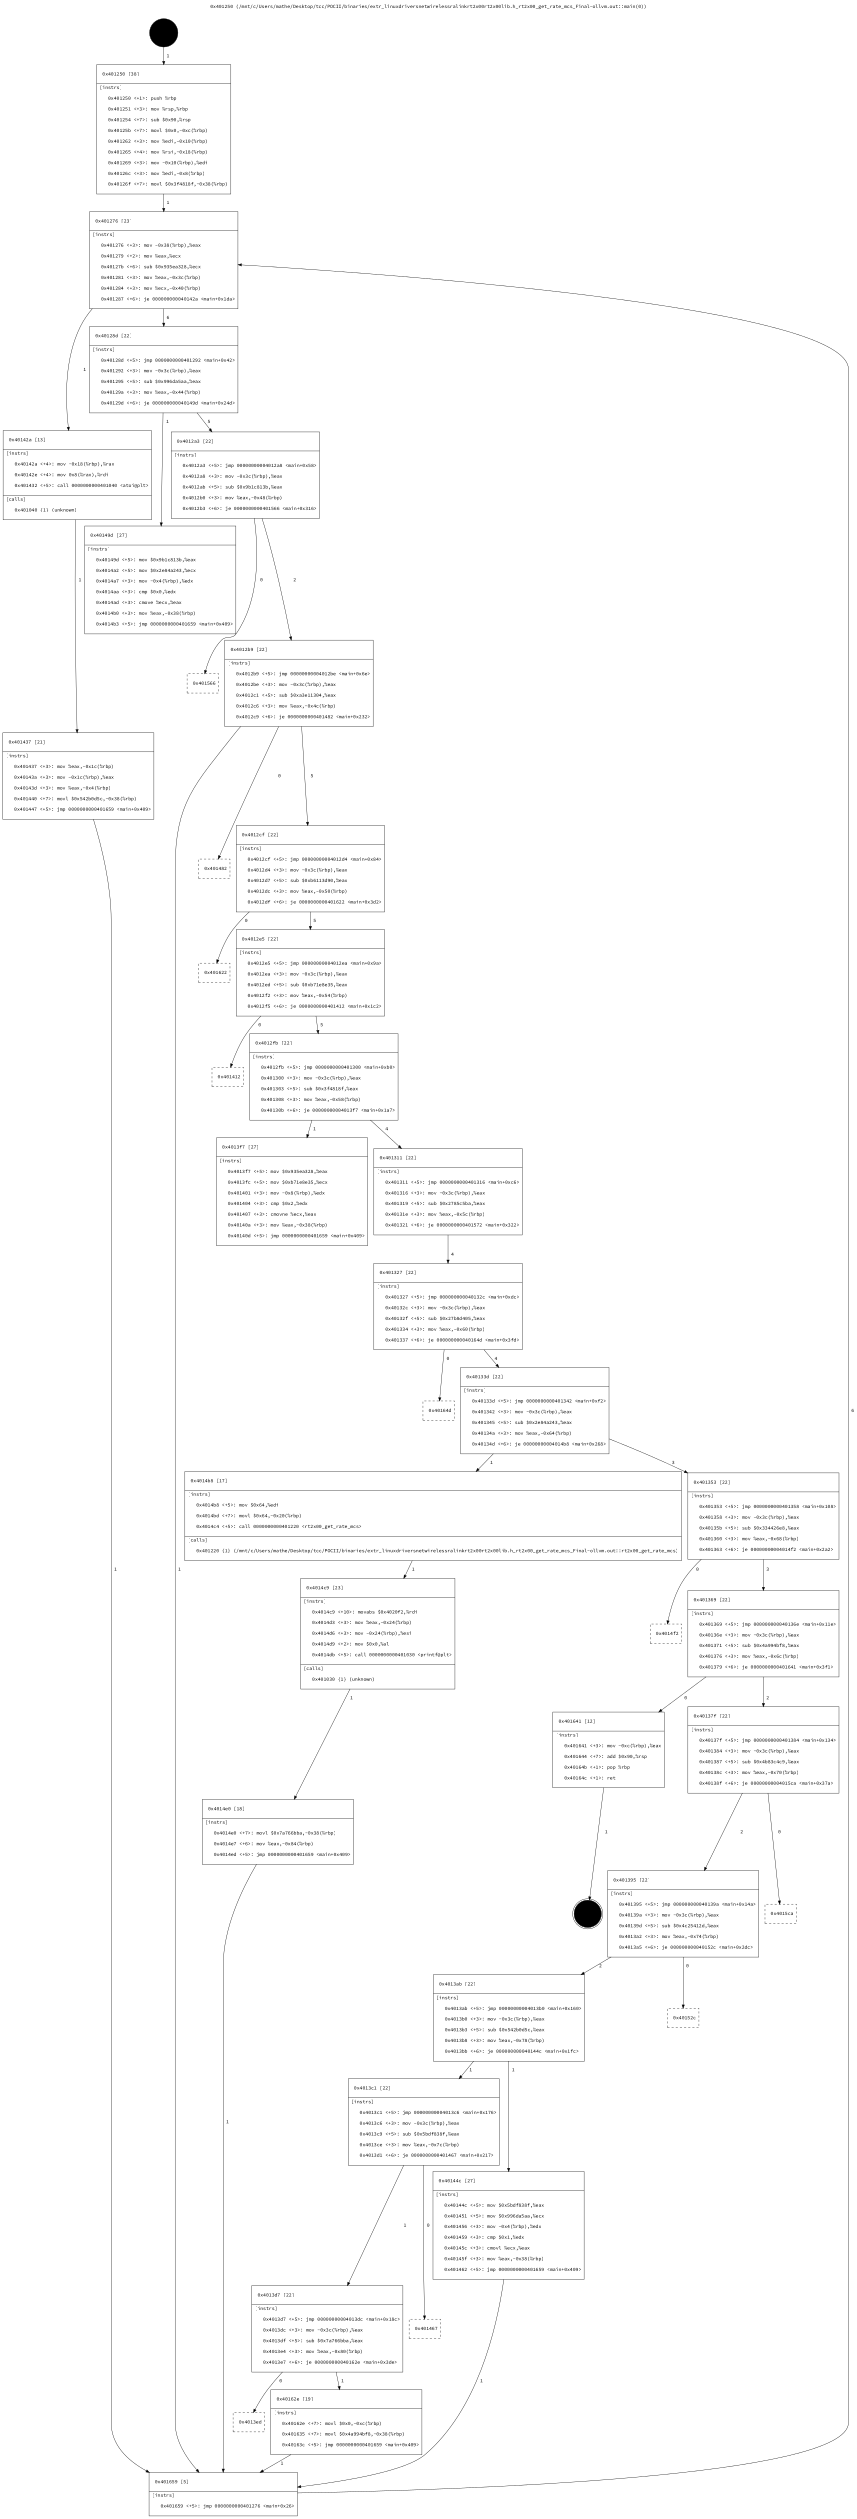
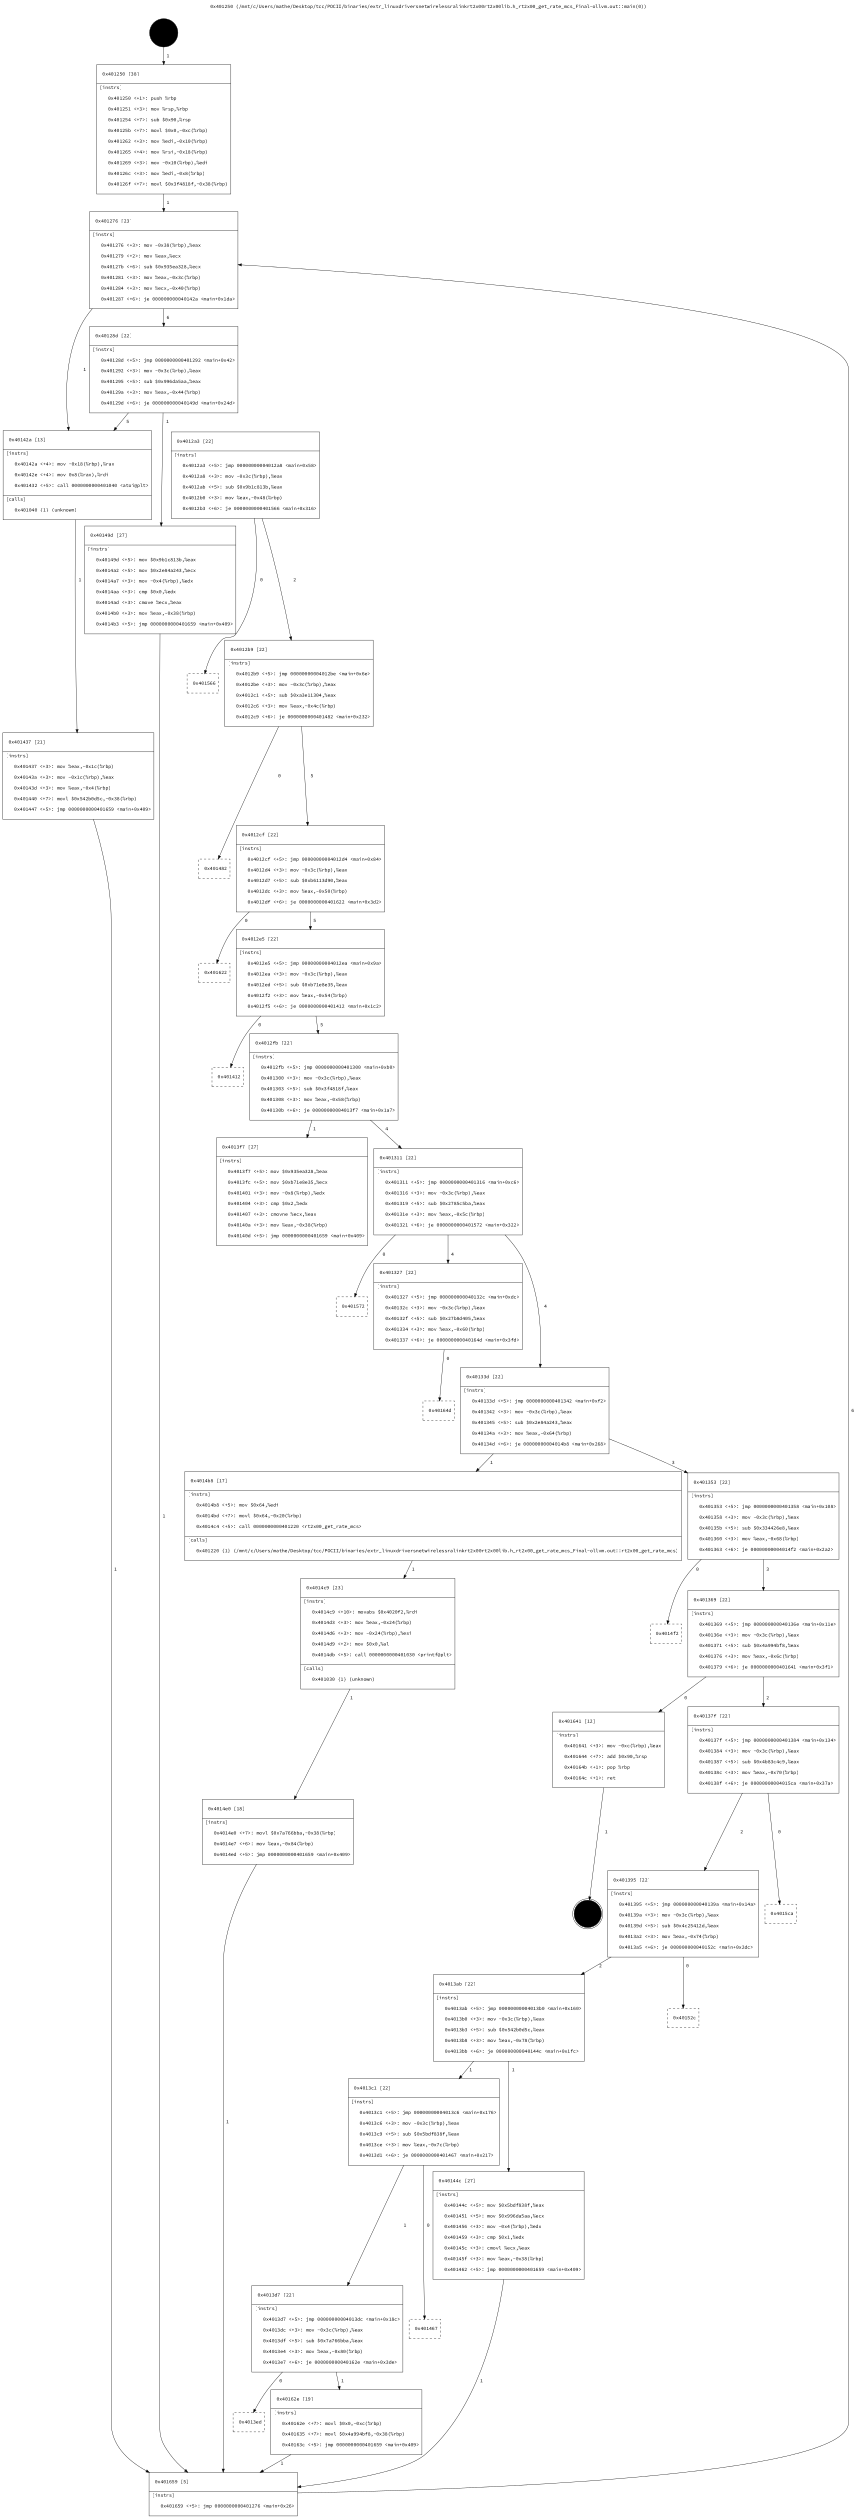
edge "0x40128d [22]" -> "0x4012a3 [22]": now "0x40128d [22]" -> "0x40142a [13]"
node "0x401572": added
edge "0x401327 [22]" -> "0x40133d [22]": now "0x401311 [22]" -> "0x40133d [22]"
edge "0x4012b9 [22]" -> "0x401659 [5]": now "0x40149d [27]" -> "0x401659 [5]"
